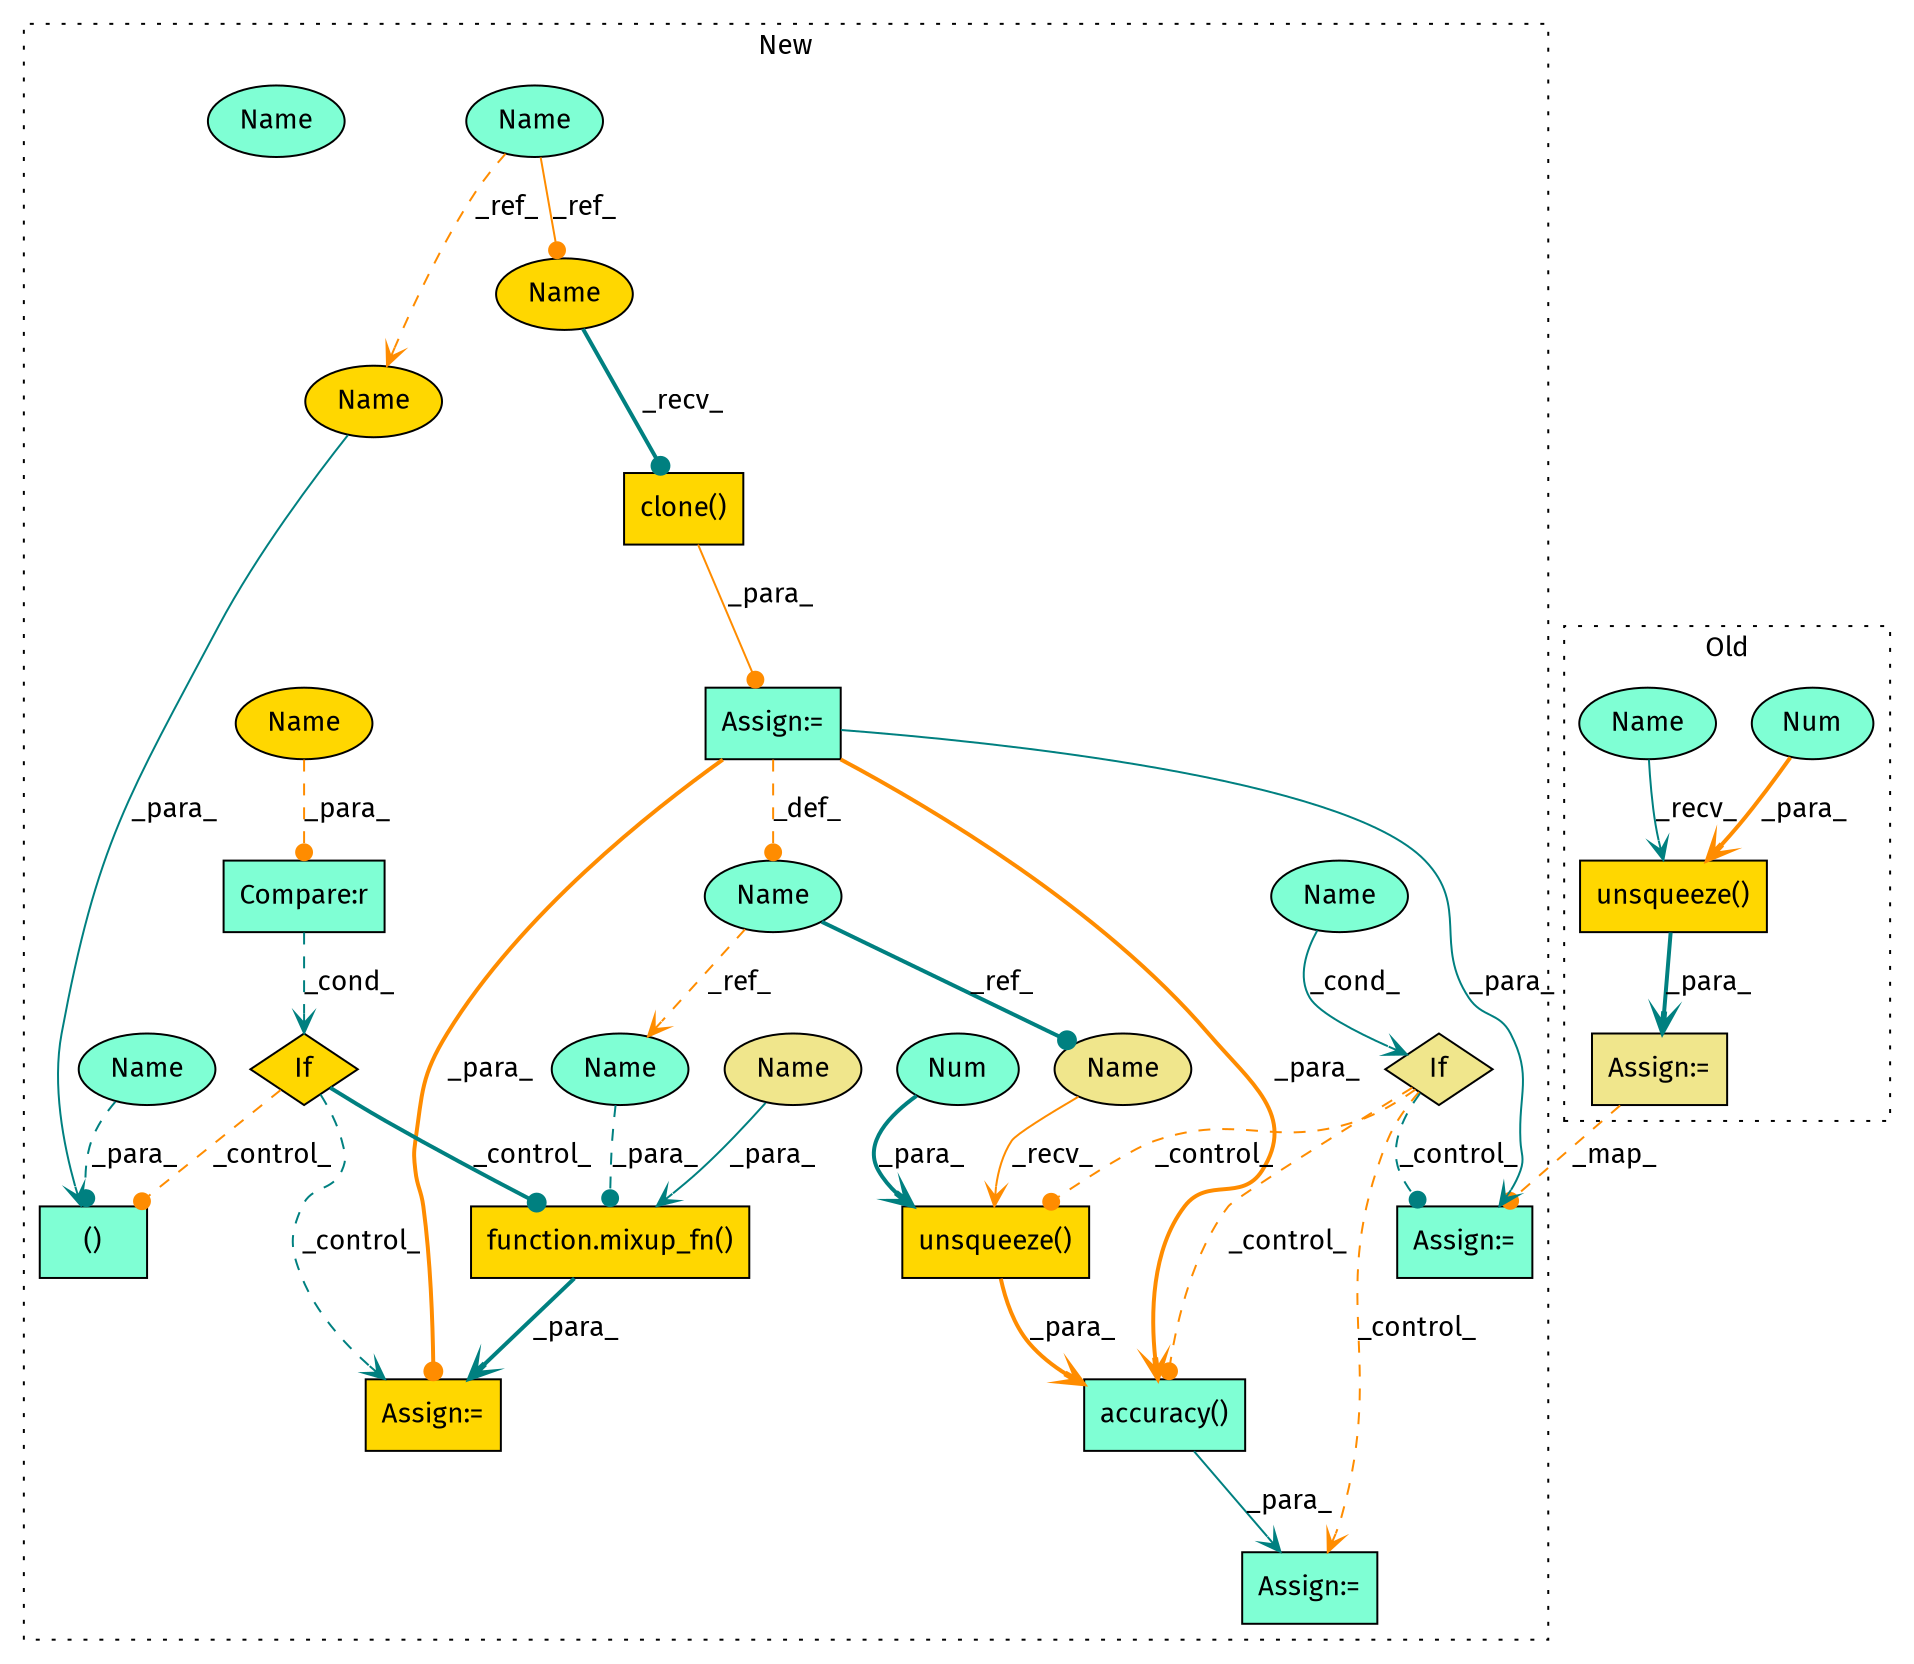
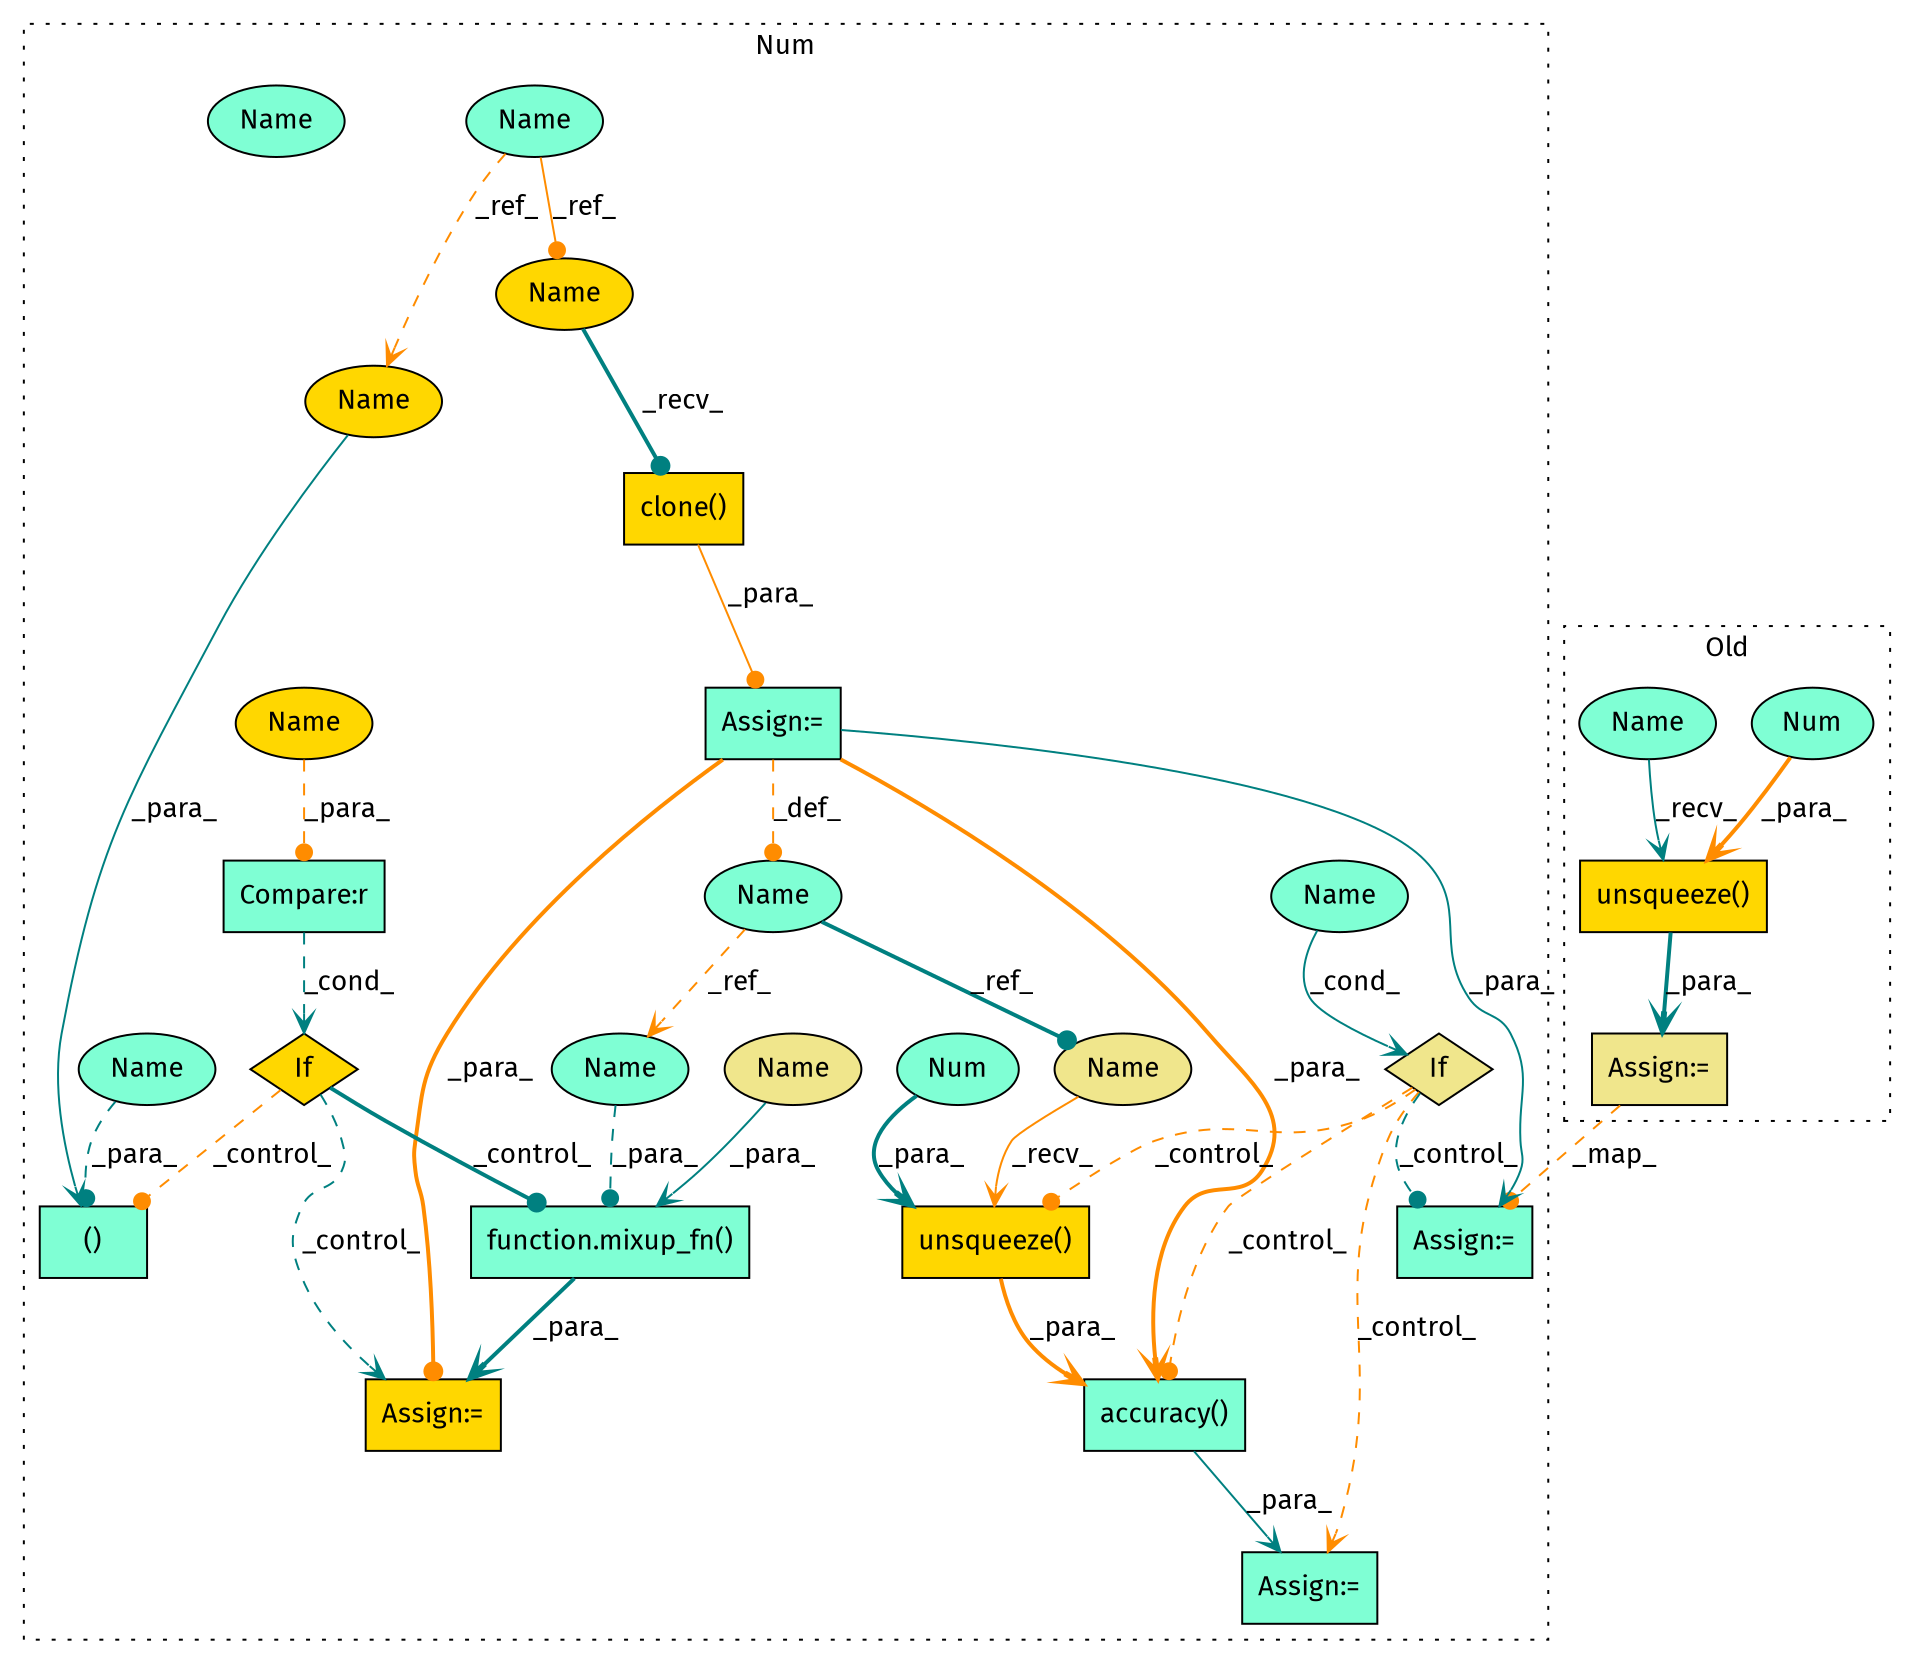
cluster "New": label "New" -> "Num"
node "function.mixup_fn()": fillcolor gold -> aquamarine
